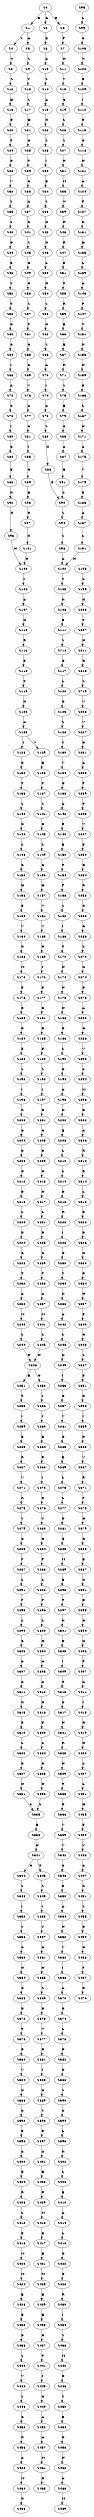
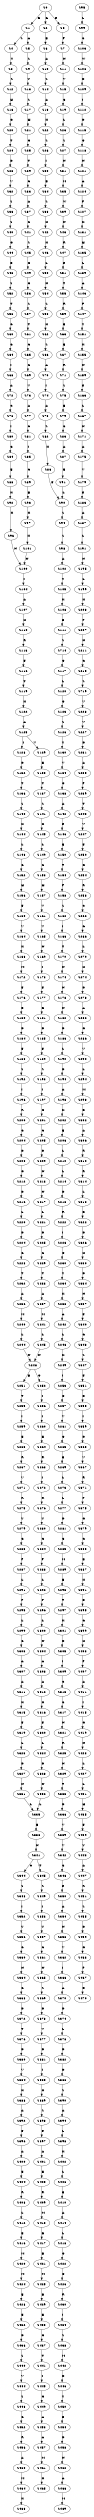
edge "S191" -> "S102": now "S191" -> "S195"
